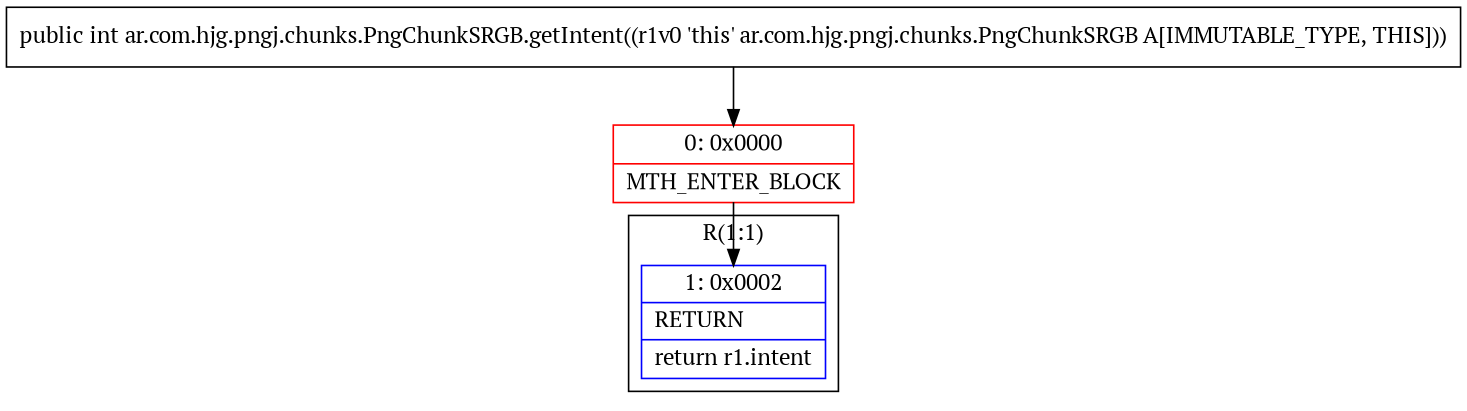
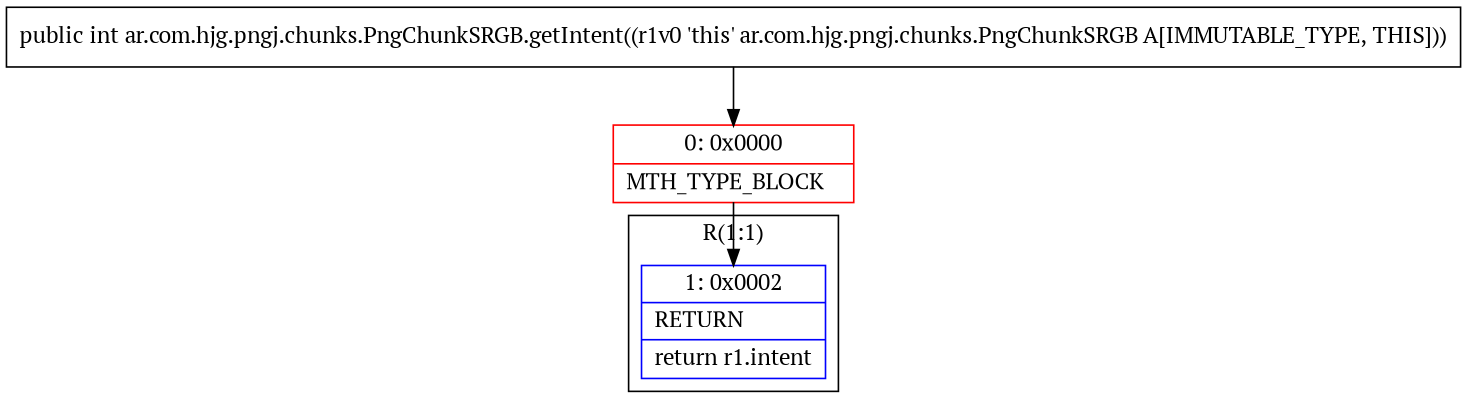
node "0: 0x0000": text "MTH_ENTER_BLOCK" -> "MTH_TYPE_BLOCK"
